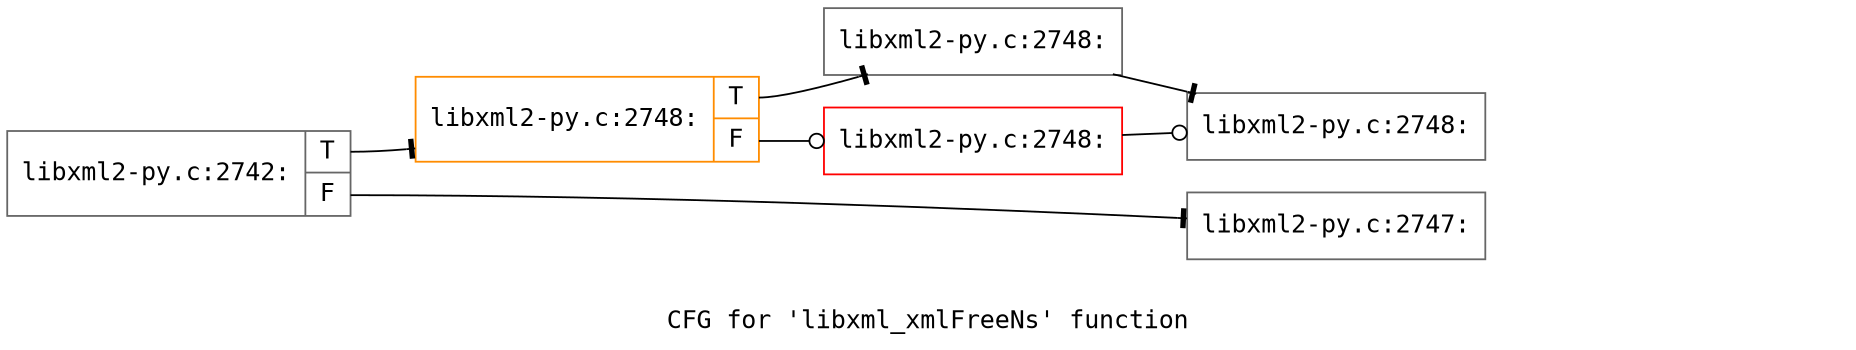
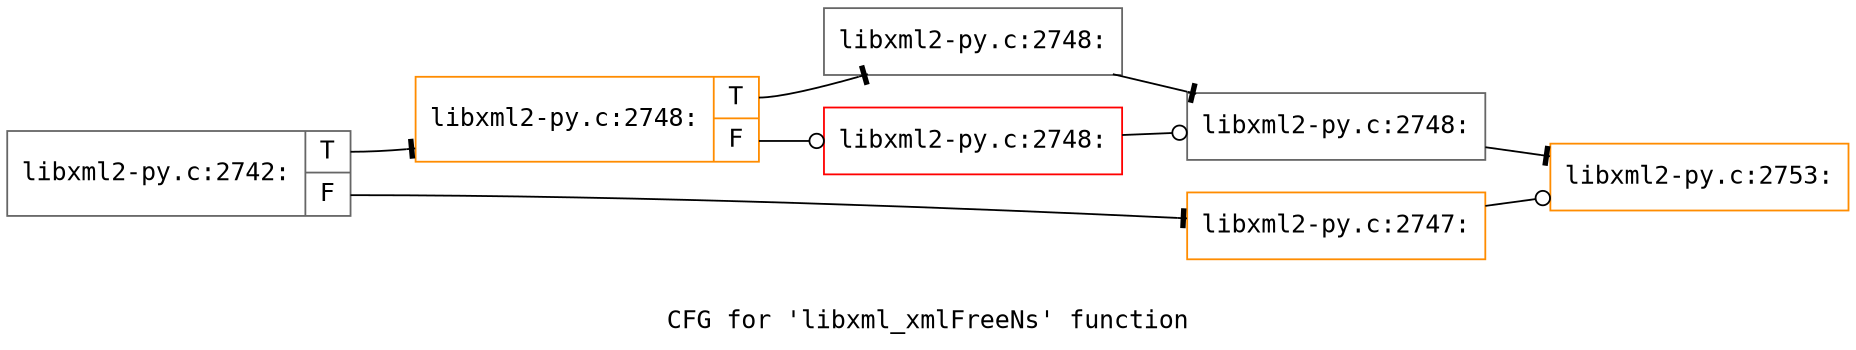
node "libxml2-py.c:2753:": added
node "libxml2-py.c:2747:": color gray40 -> darkorange
